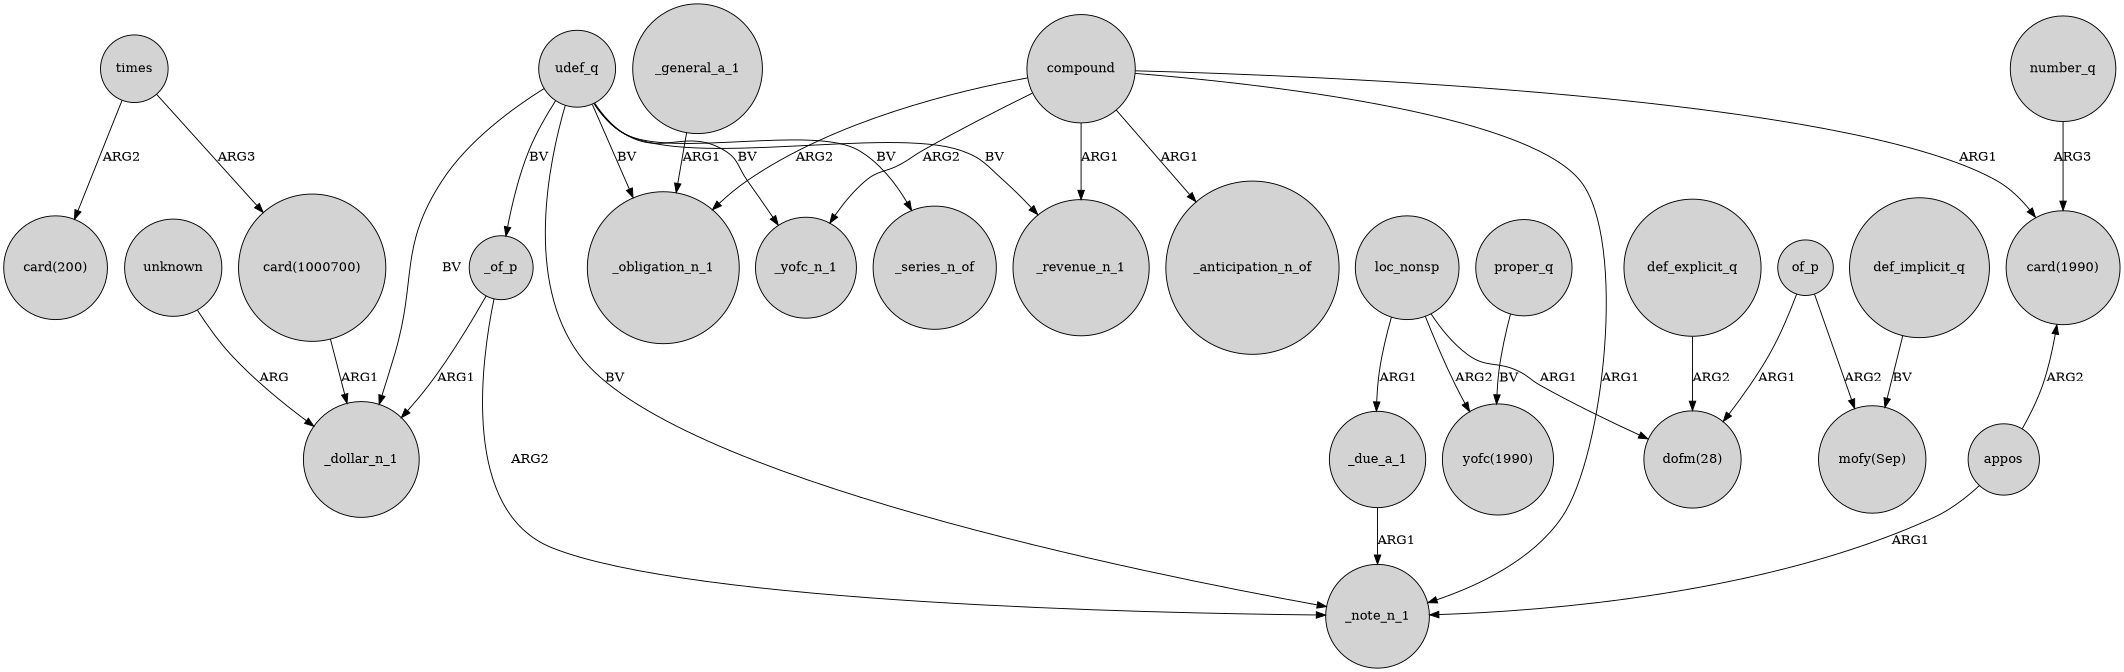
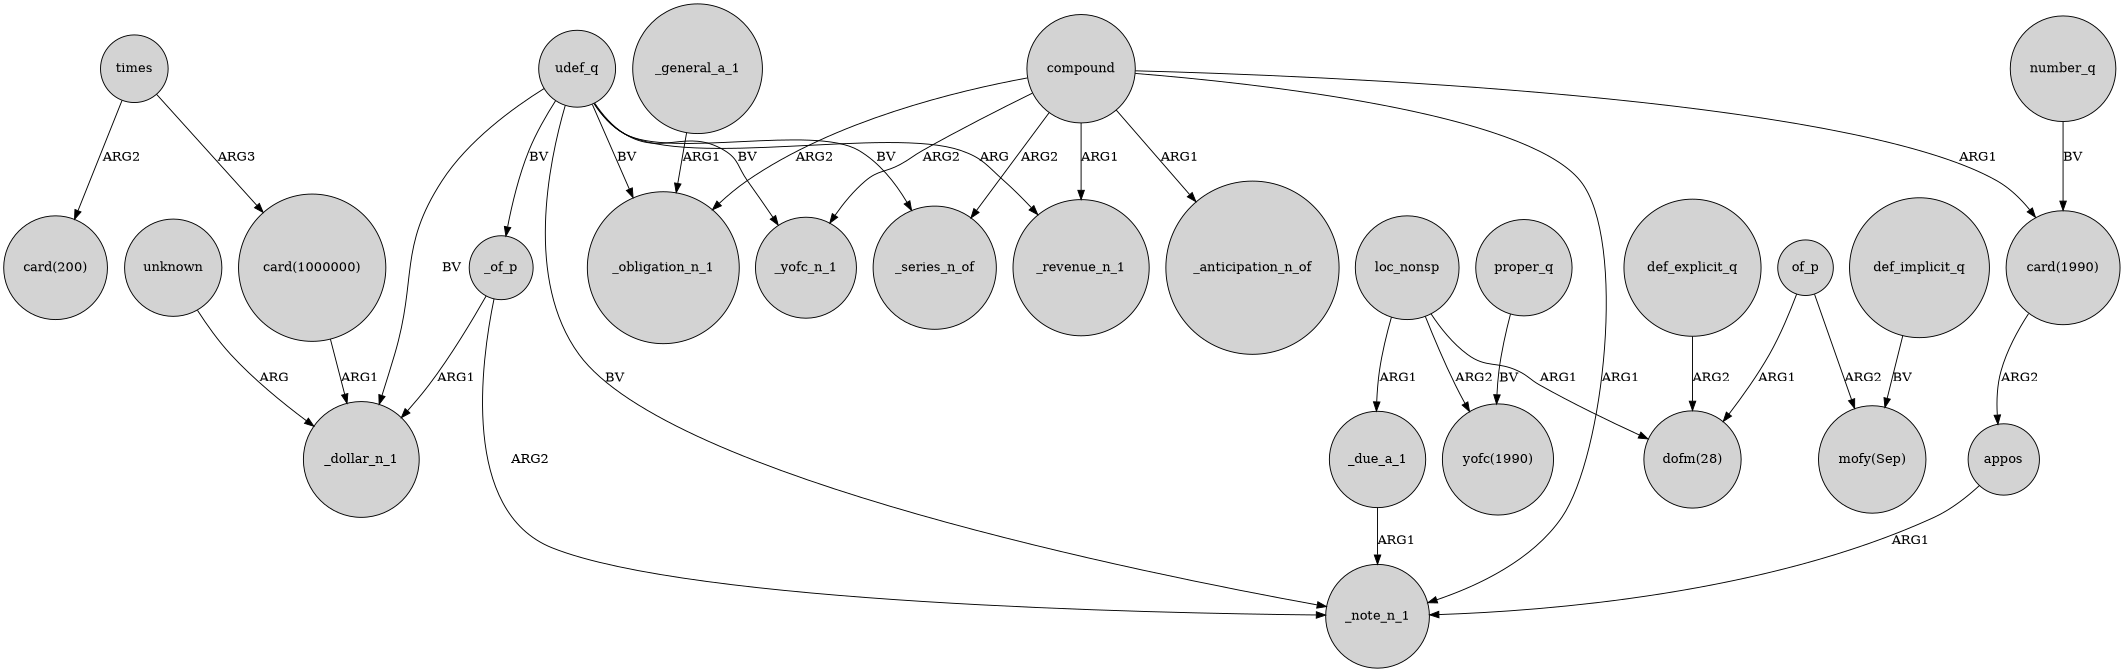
edge "udef_q" -> "_revenue_n_1": label "BV" -> "ARG"
edge "number_q" -> "card(1990)": label "ARG3" -> "BV"
edge "compound" -> "_series_n_of": added, label "ARG2"
node "card(1000700)": label "card(1000700)" -> "card(1000000)"
edge "appos" -> "card(1990)": reversed
